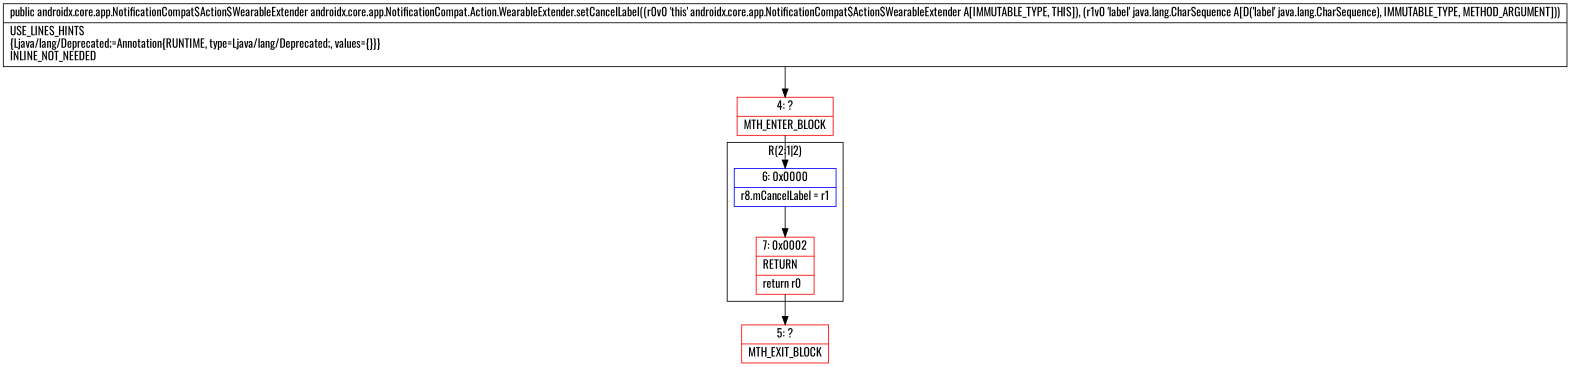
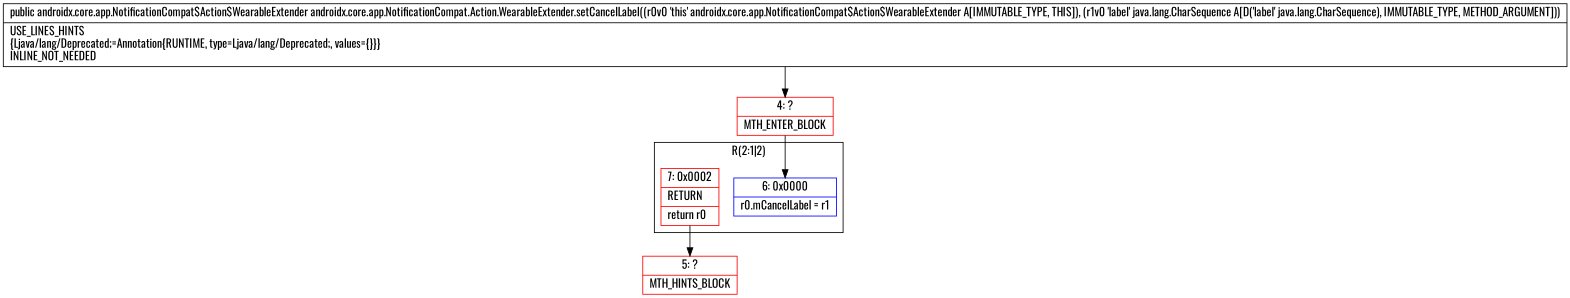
node "6: 0x0000": text "r8.mCancelLabel = r1" -> "r0.mCancelLabel = r1"
edge "6: 0x0000" -> "7: 0x0002": removed
node "5: ?": text "MTH_EXIT_BLOCK" -> "MTH_HINTS_BLOCK"
